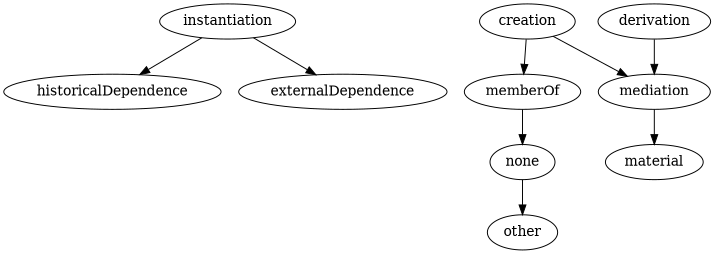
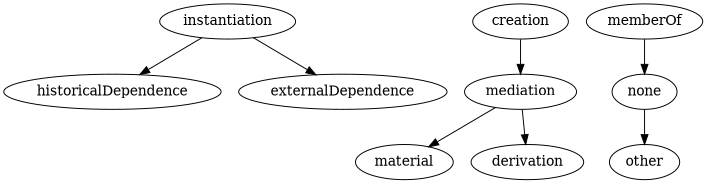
edge "creation" -> "memberOf": removed
edge "derivation" -> "mediation": reversed
